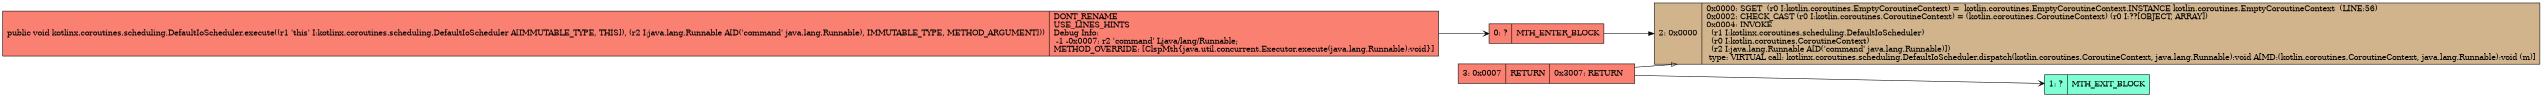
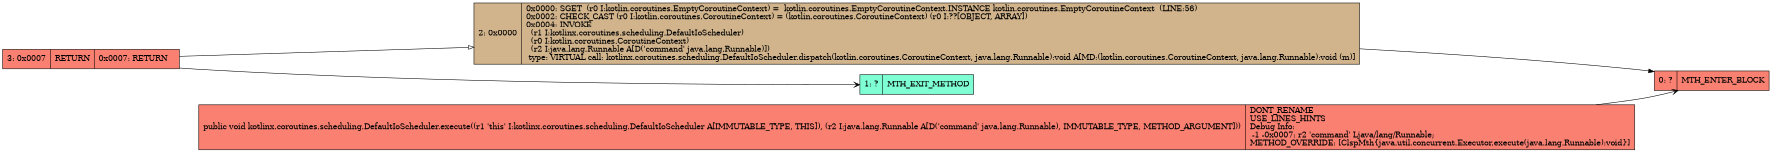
edge "0: ?" -> "2: 0x0000": reversed
node "3: 0x0007": text "0x3007: RETURN" -> "0x0007: RETURN"
node "1: ?": text "MTH_EXIT_BLOCK" -> "MTH_EXIT_METHOD"
